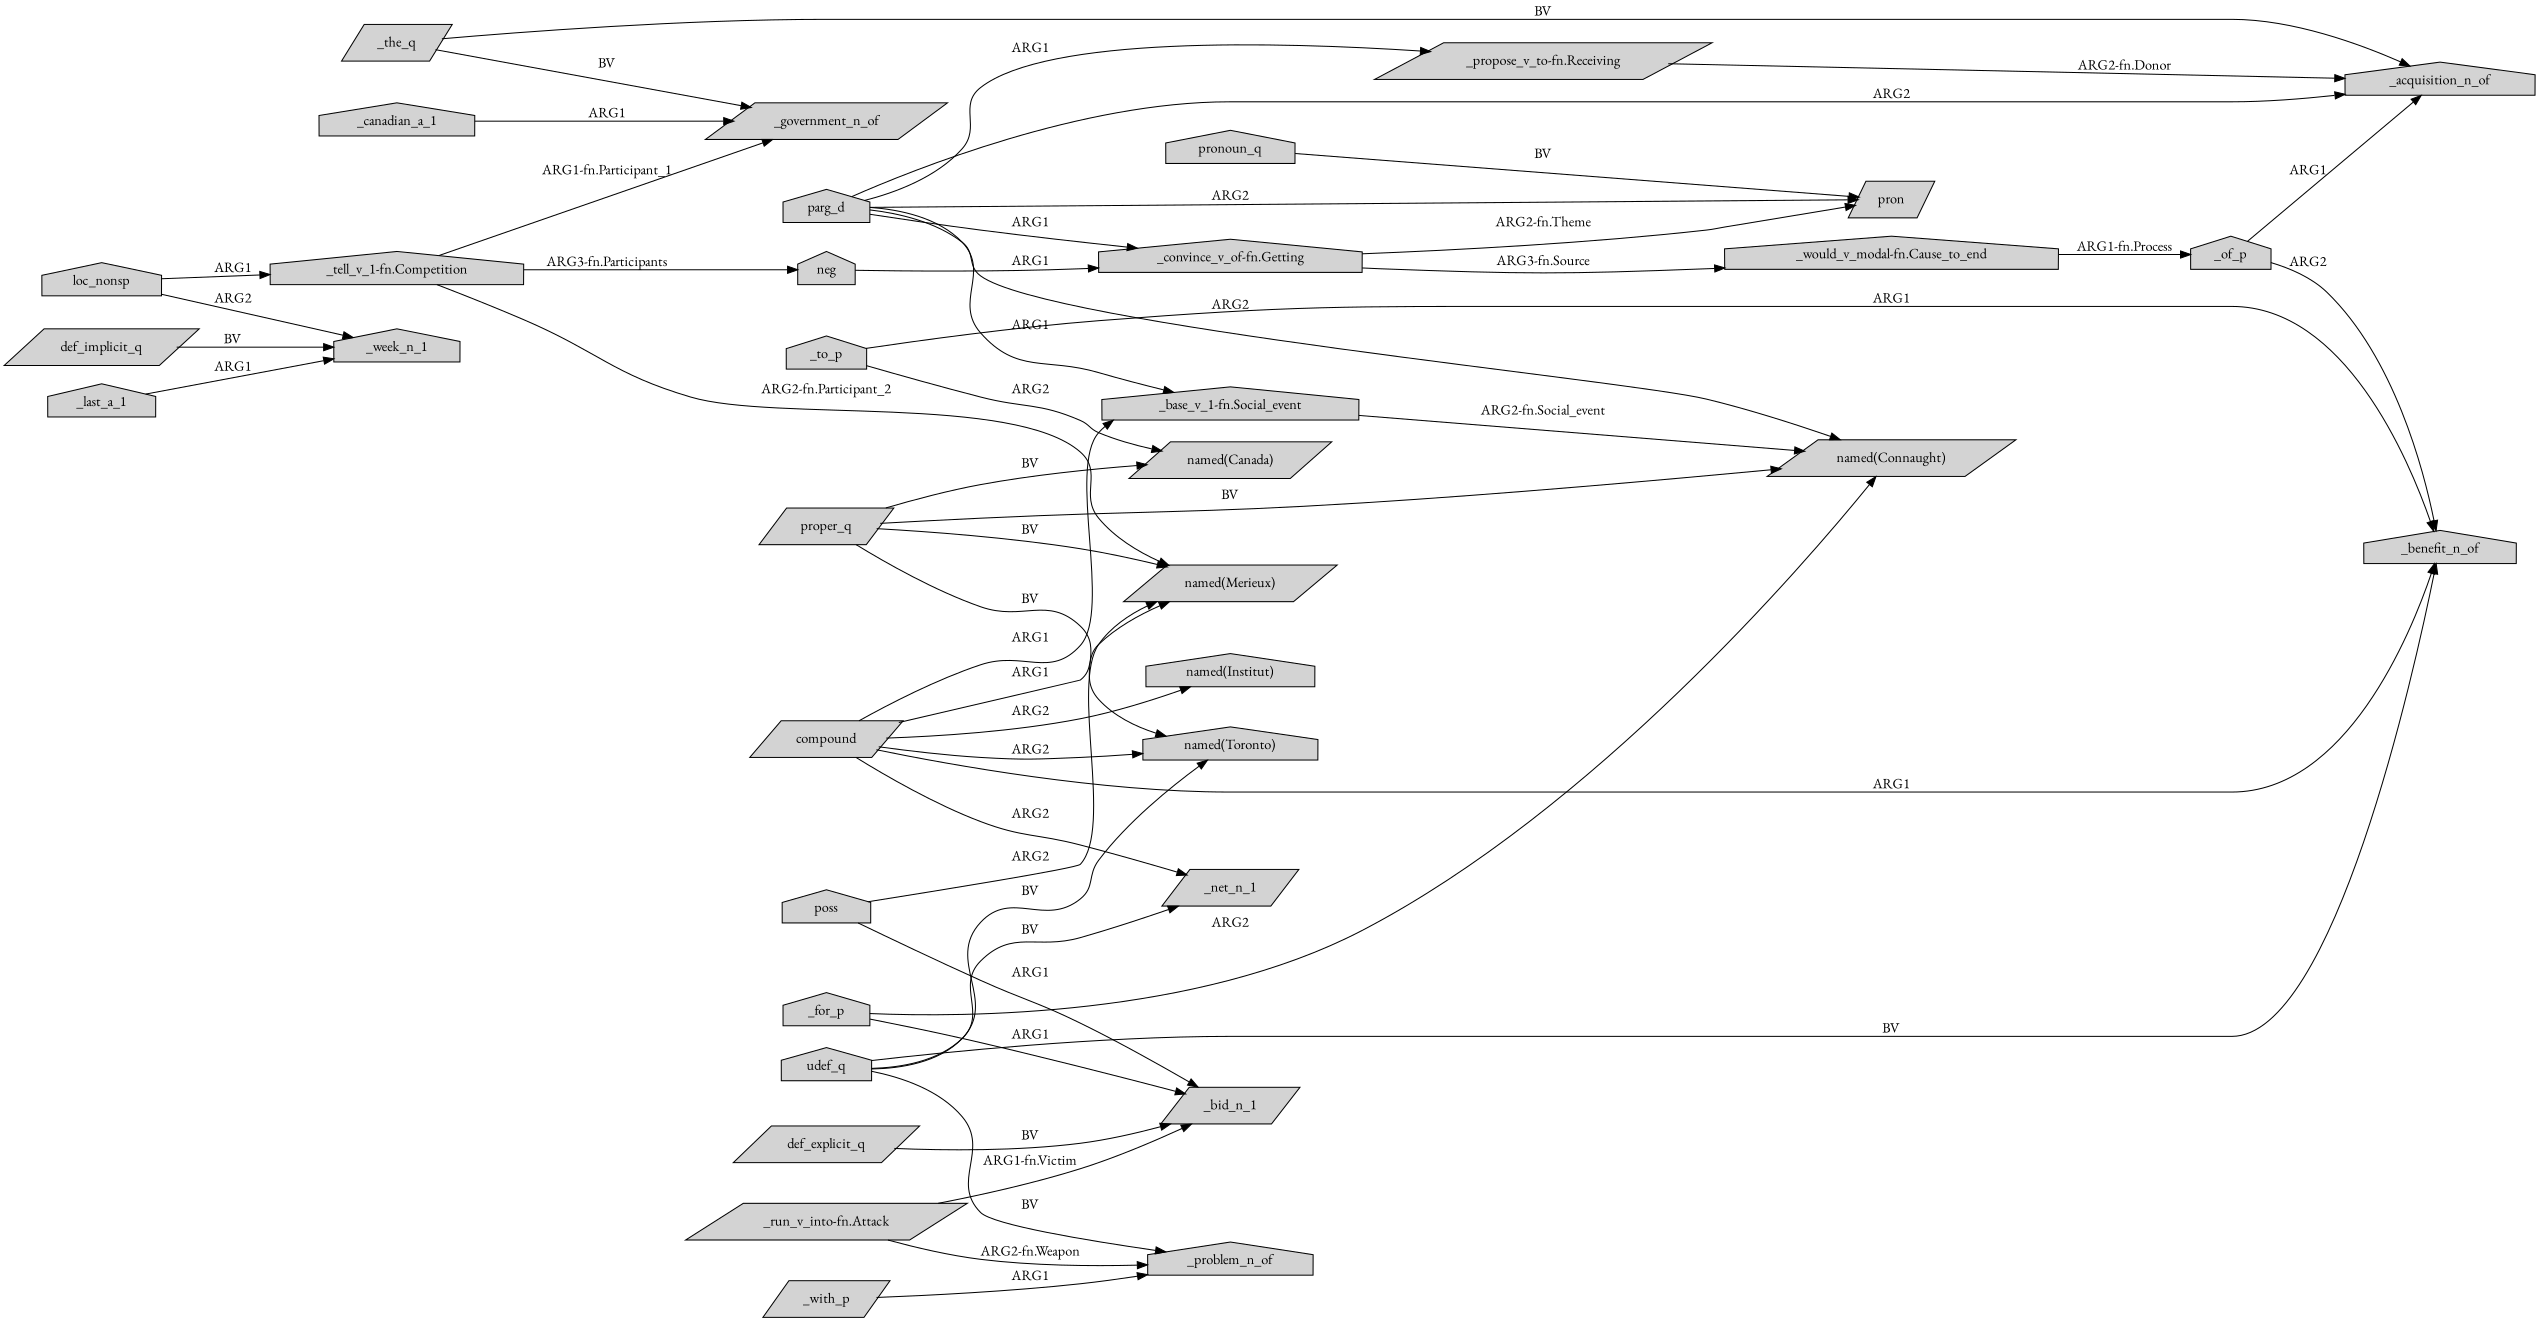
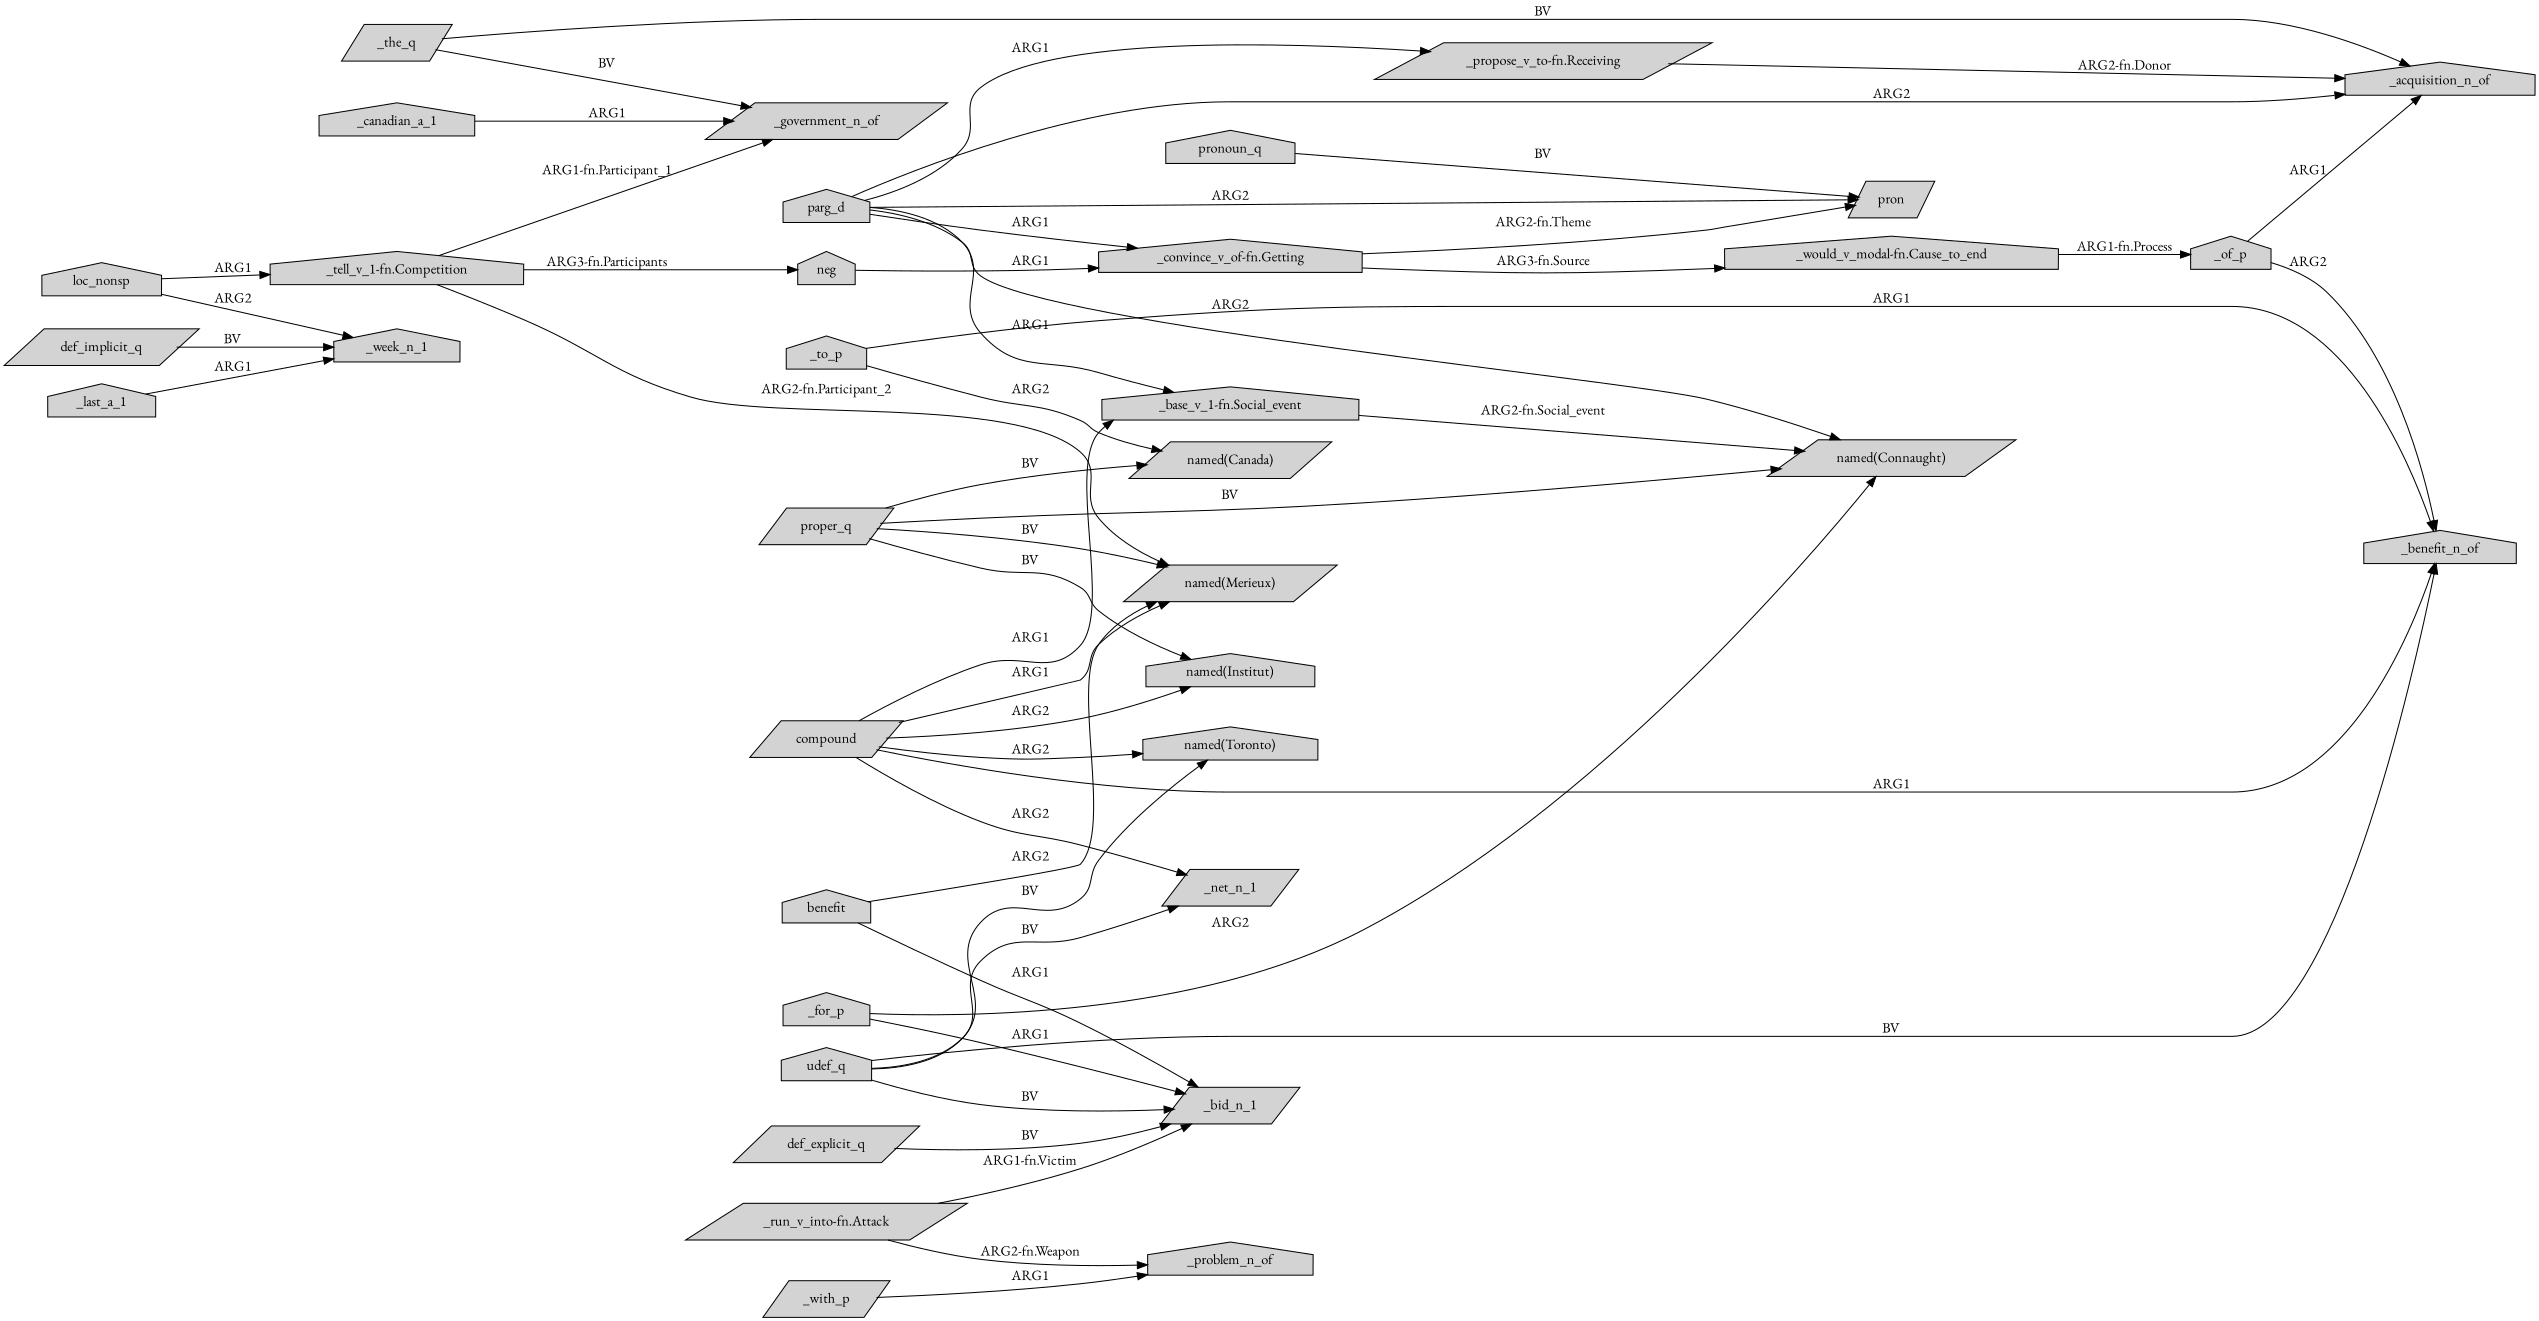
edge "proper_q" -> "named(Toronto)": now "proper_q" -> "named(Institut)"
node "poss": label "poss" -> "benefit"
edge "udef_q" -> "_problem_n_of": now "udef_q" -> "_bid_n_1"
